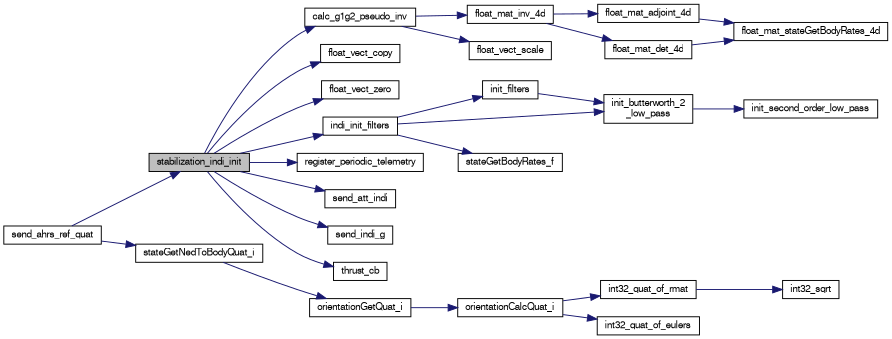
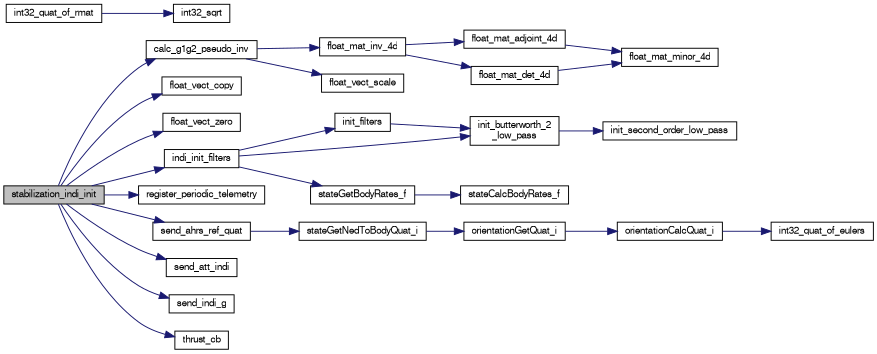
node "float_mat_stateGetBodyRates_4d": label "float_mat_stateGetBodyRates_4d" -> "float_mat_minor_4d"
node "stateCalcBodyRates_f": added
edge "send_ahrs_ref_quat" -> "stabilization_indi_init": reversed
edge "orientationCalcQuat_i" -> "int32_quat_of_rmat": removed
